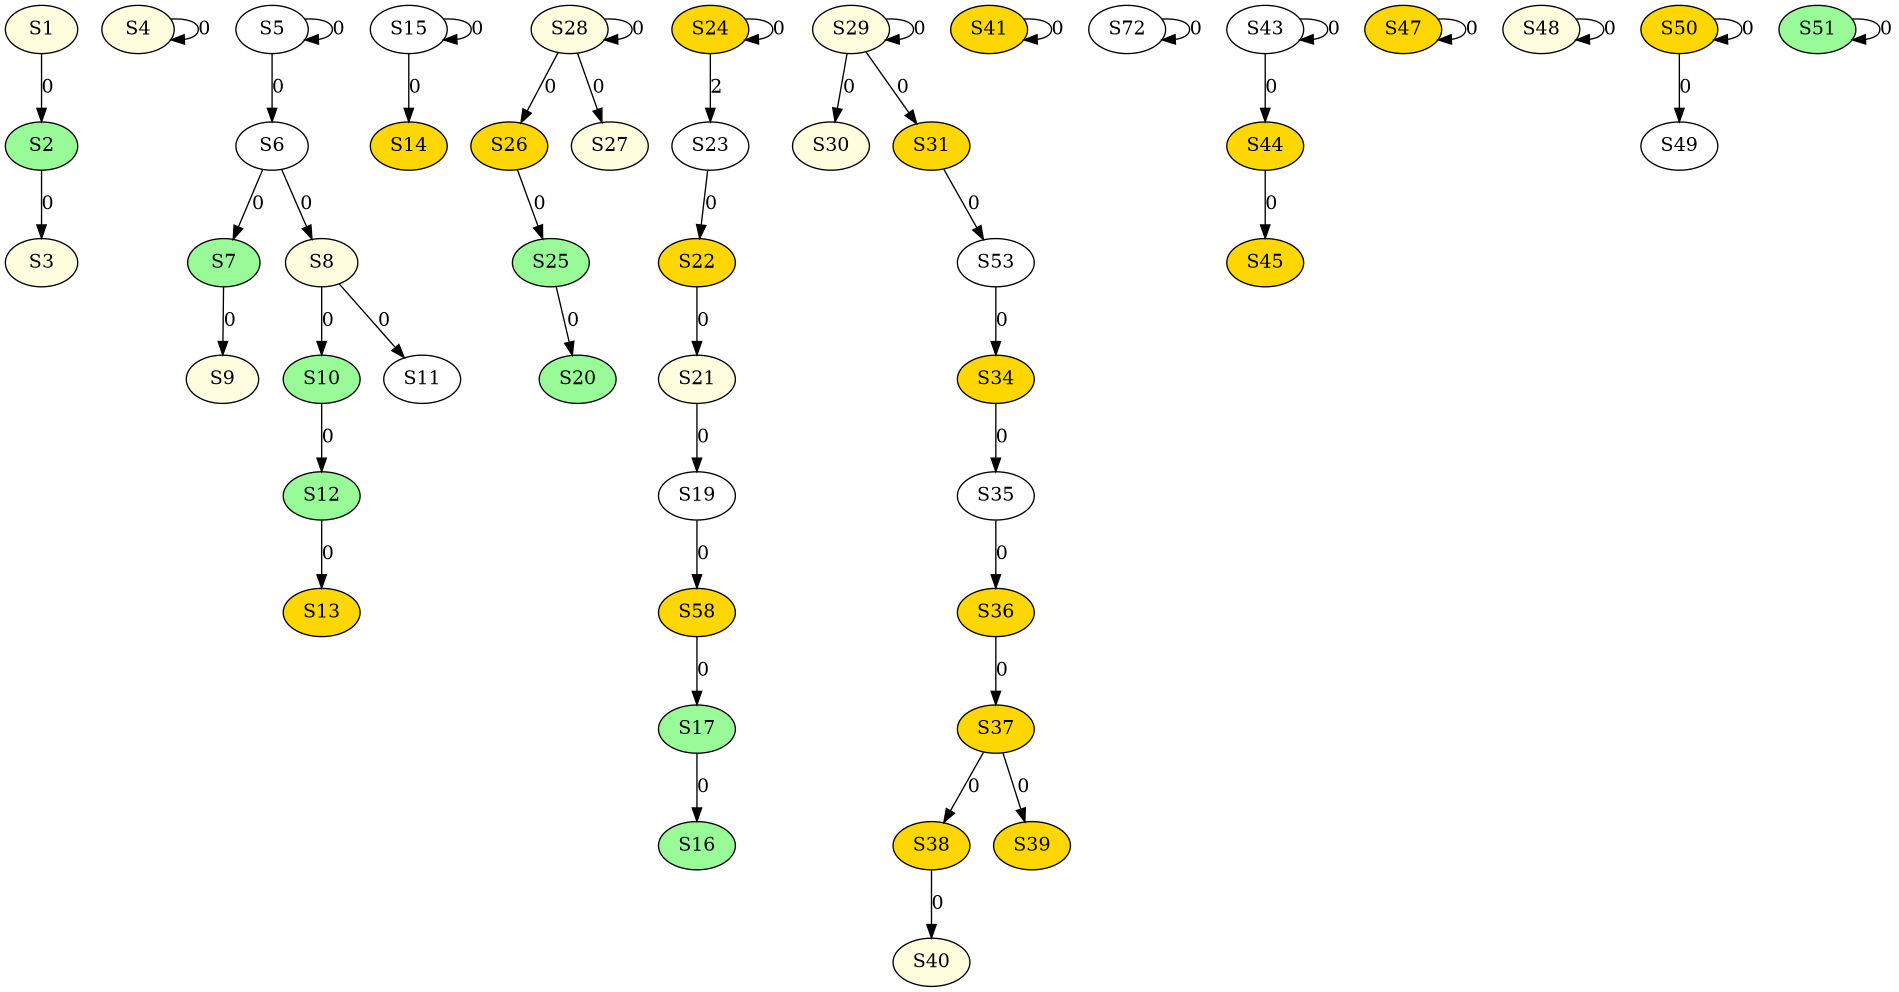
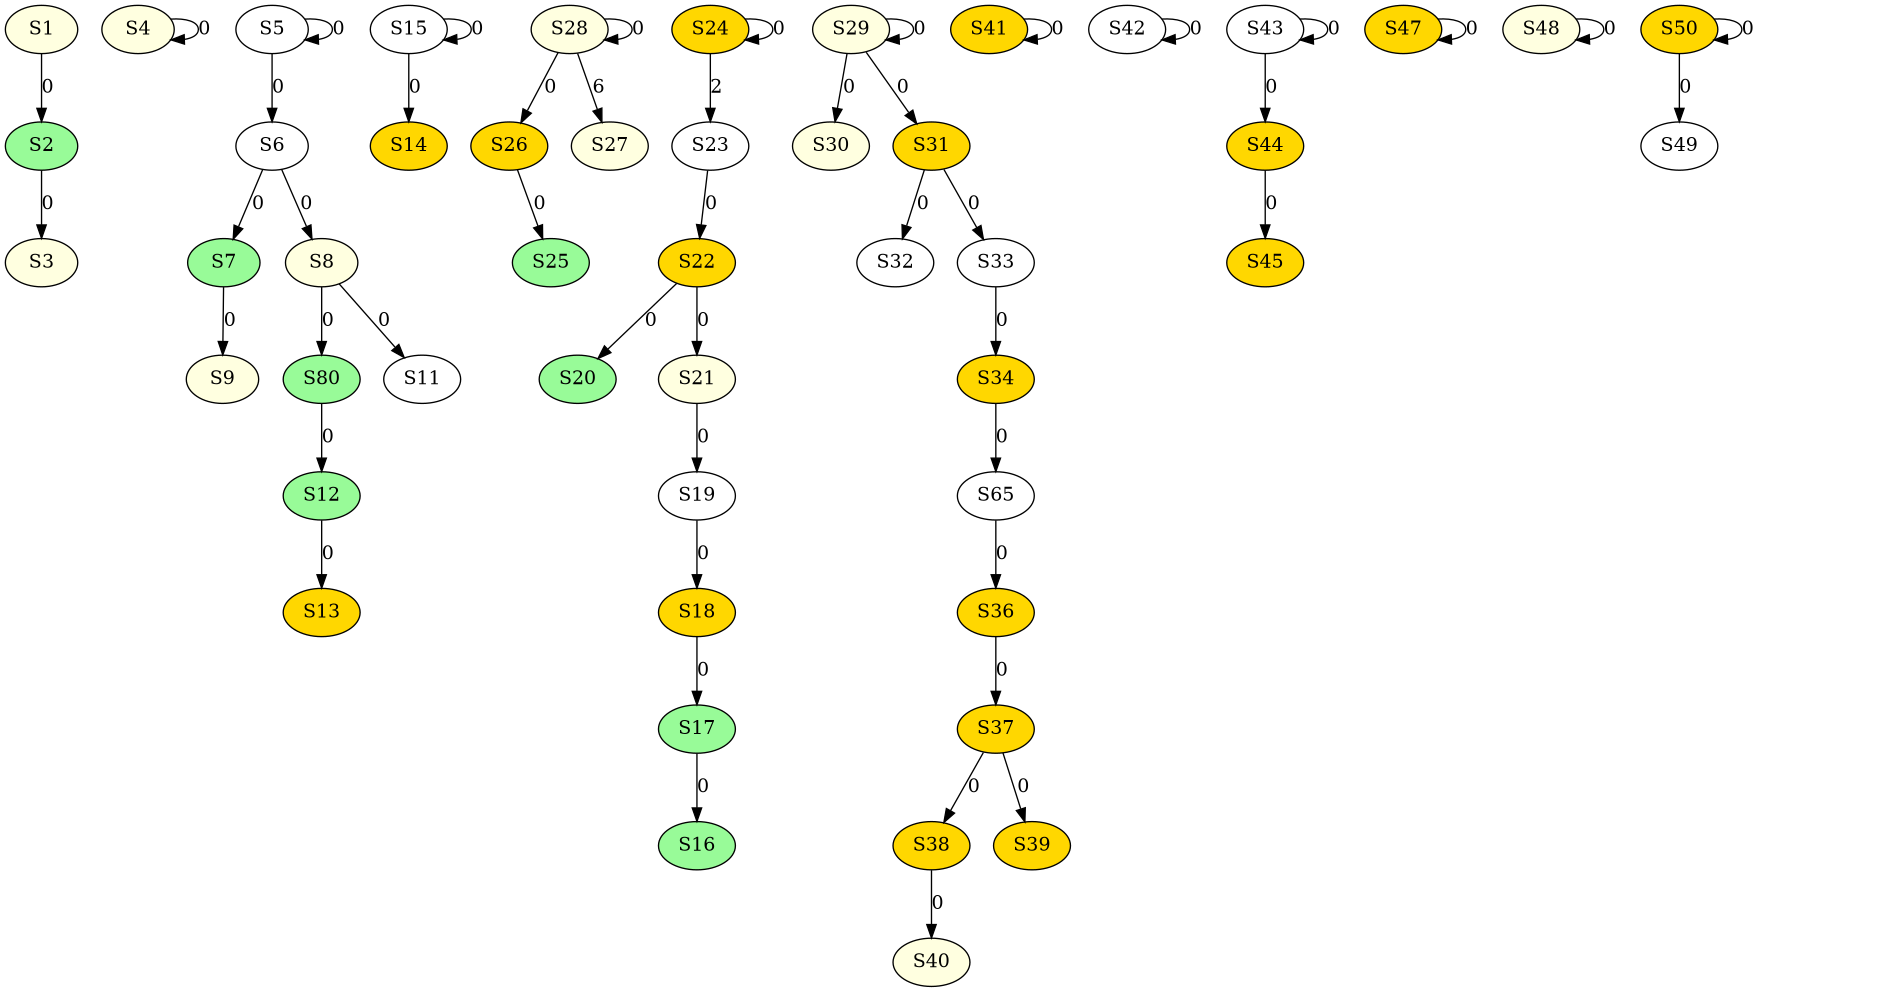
node "S72": label "S72" -> "S42"
node "S51": removed
edge "S28" -> "S27": label "0" -> "6"
node "S32": added
node "S53": label "S53" -> "S33"
edge "S25" -> "S20": now "S22" -> "S20"
node "S10": label "S10" -> "S80"
node "S35": label "S35" -> "S65"
node "S58": label "S58" -> "S18"
